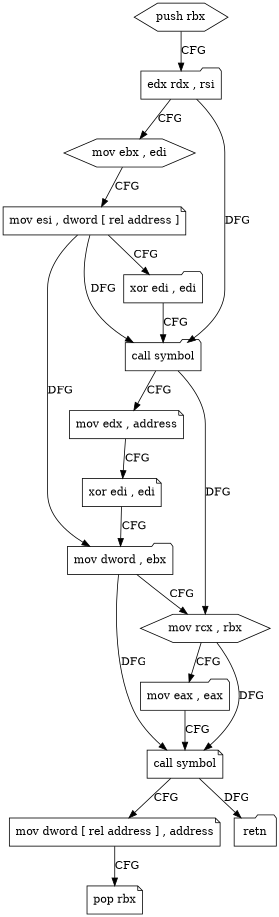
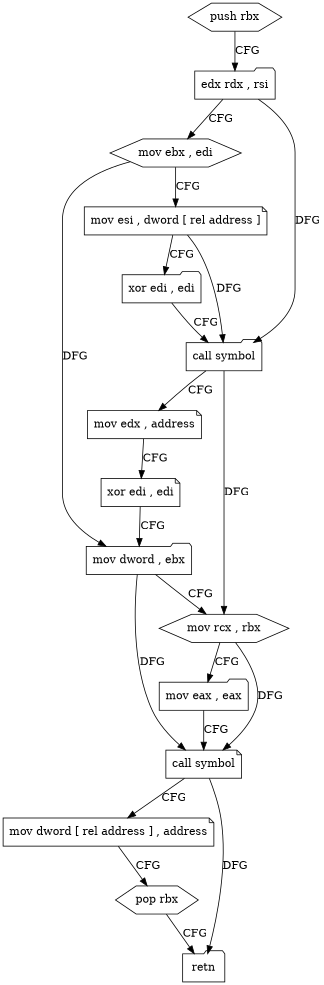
edge "mov esi , dword [ rel address ]" -> "mov dword , ebx": now "mov ebx , edi" -> "mov dword , ebx"
node "pop rbx": shape note -> hexagon
edge "pop rbx" -> "retn": added, label "CFG"
